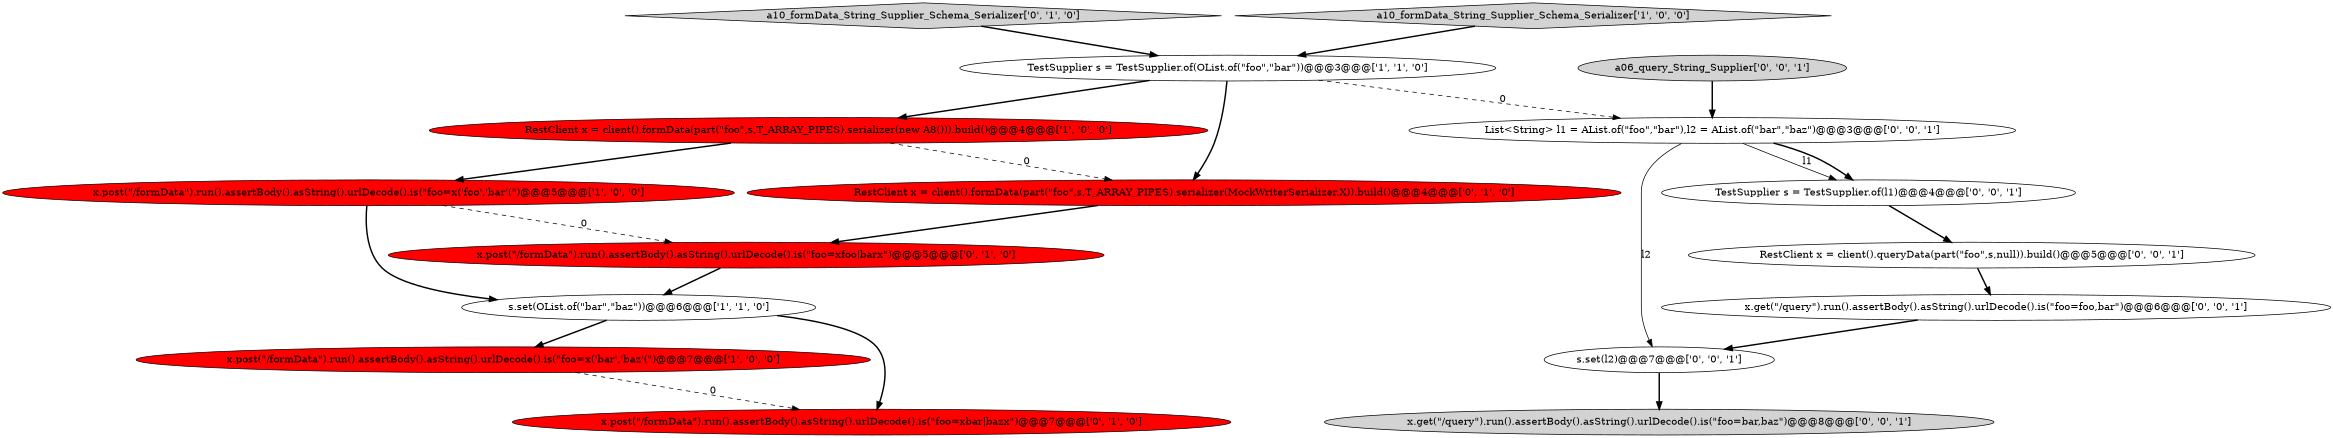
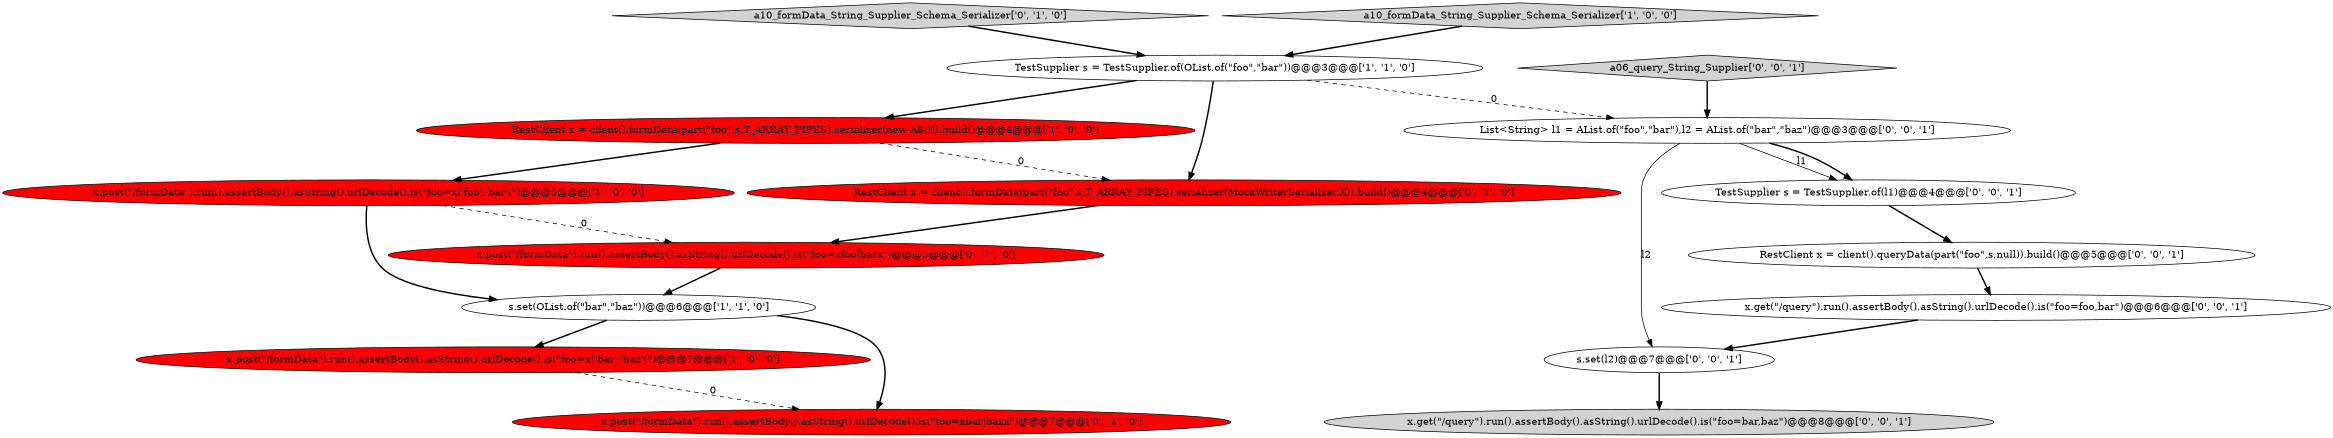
node "a06_query_String_Supplier['0', '0', '1']": shape ellipse -> diamond
